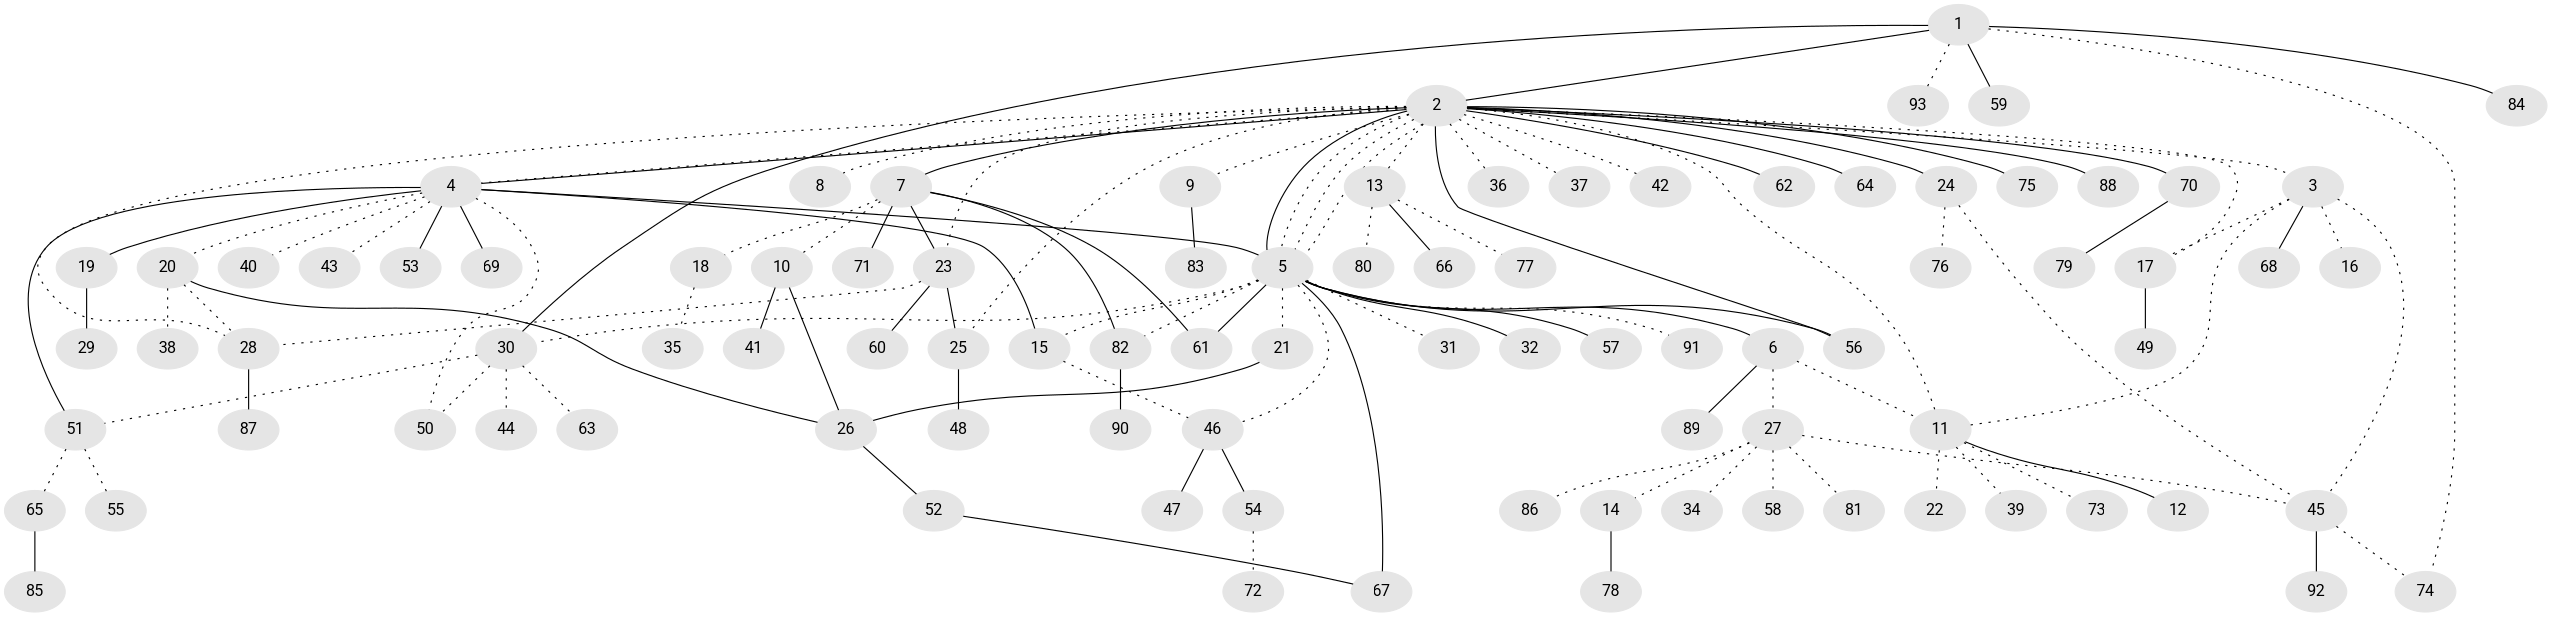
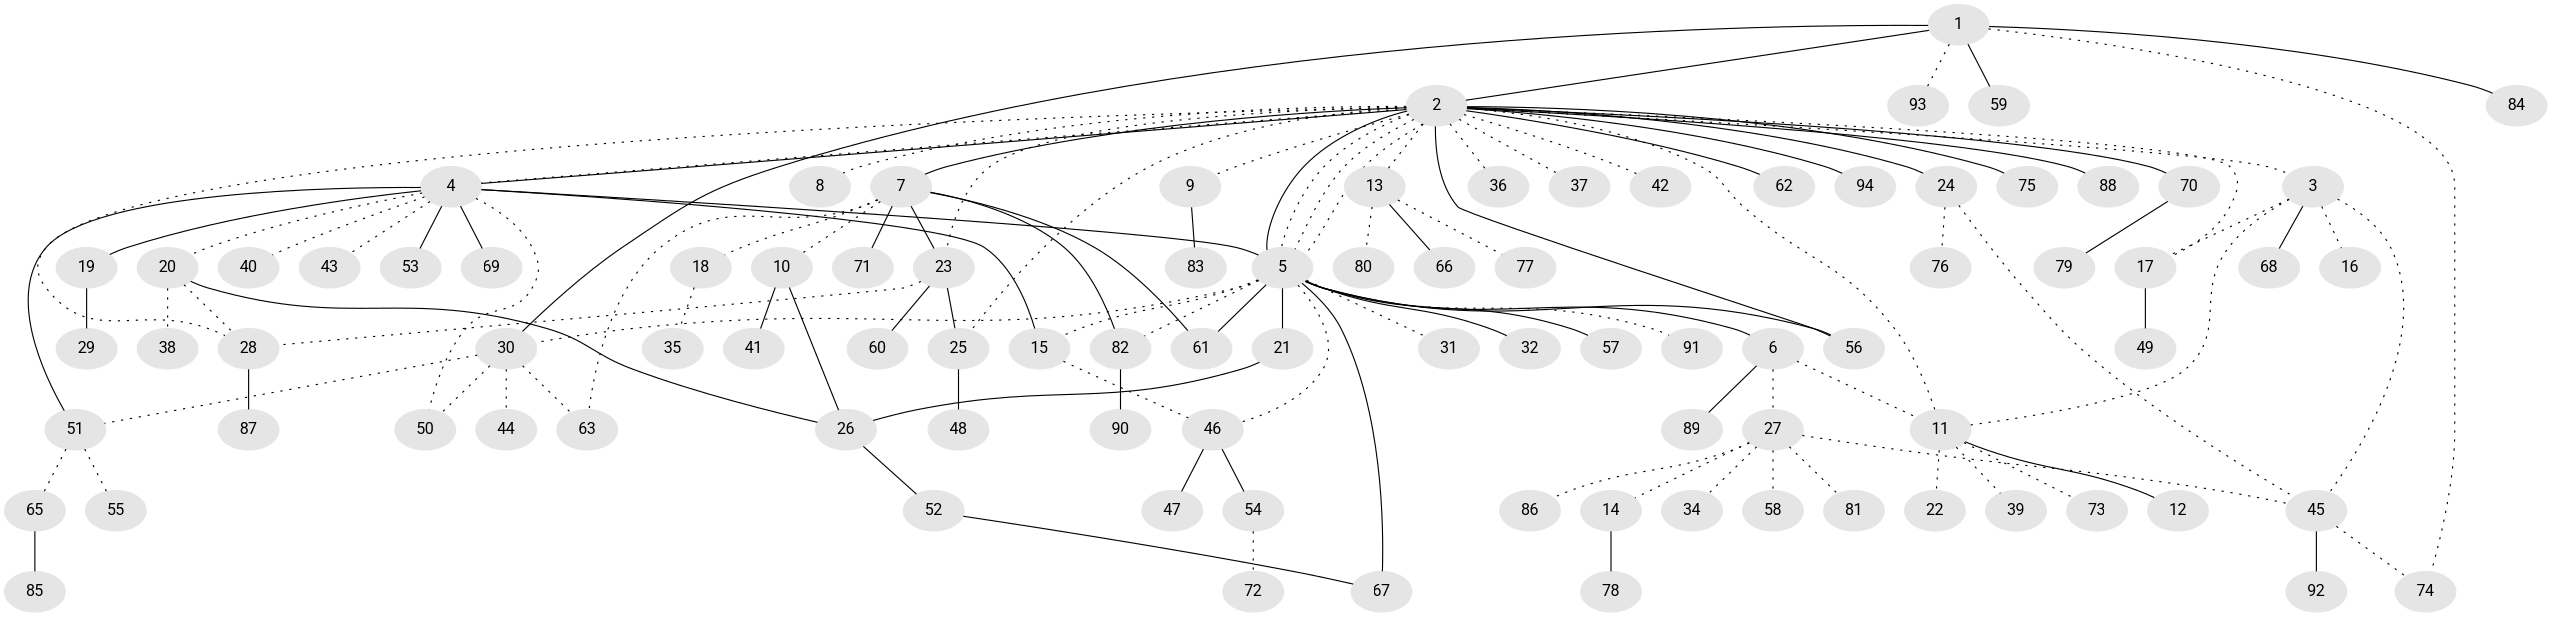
node "64": label "64" -> "94"
edge "7" -- "63": added
edge "5" -- "21": style dotted -> solid
